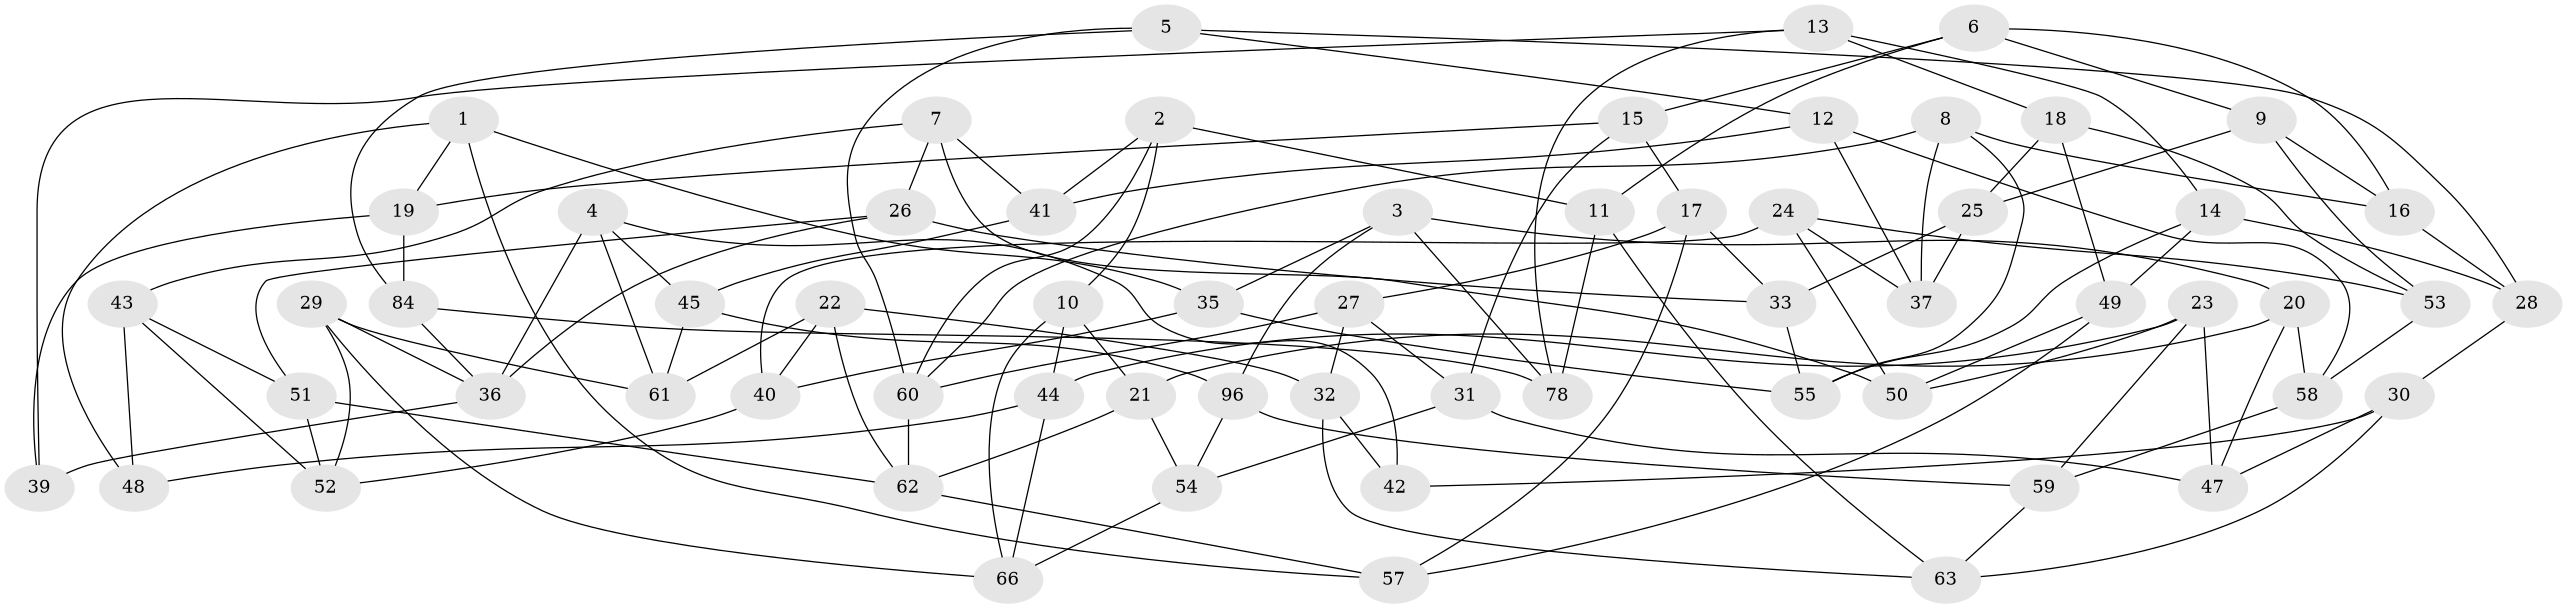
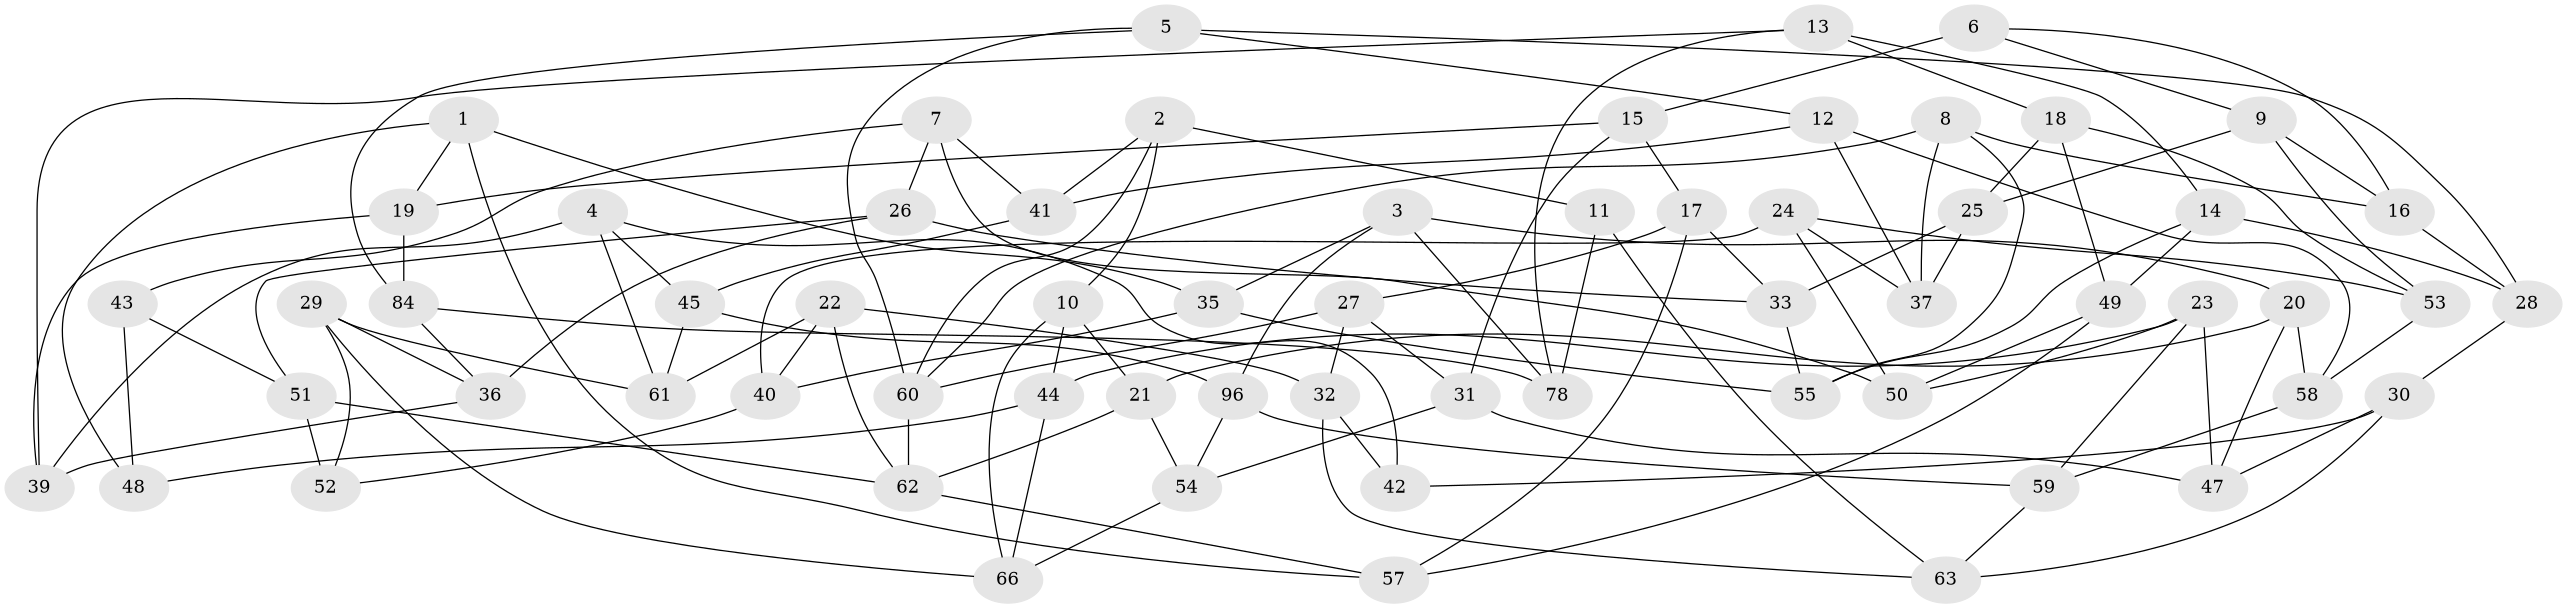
edge "6" -- "11": removed
edge "4" -- "36": now "4" -- "39"
edge "43" -- "52": removed
